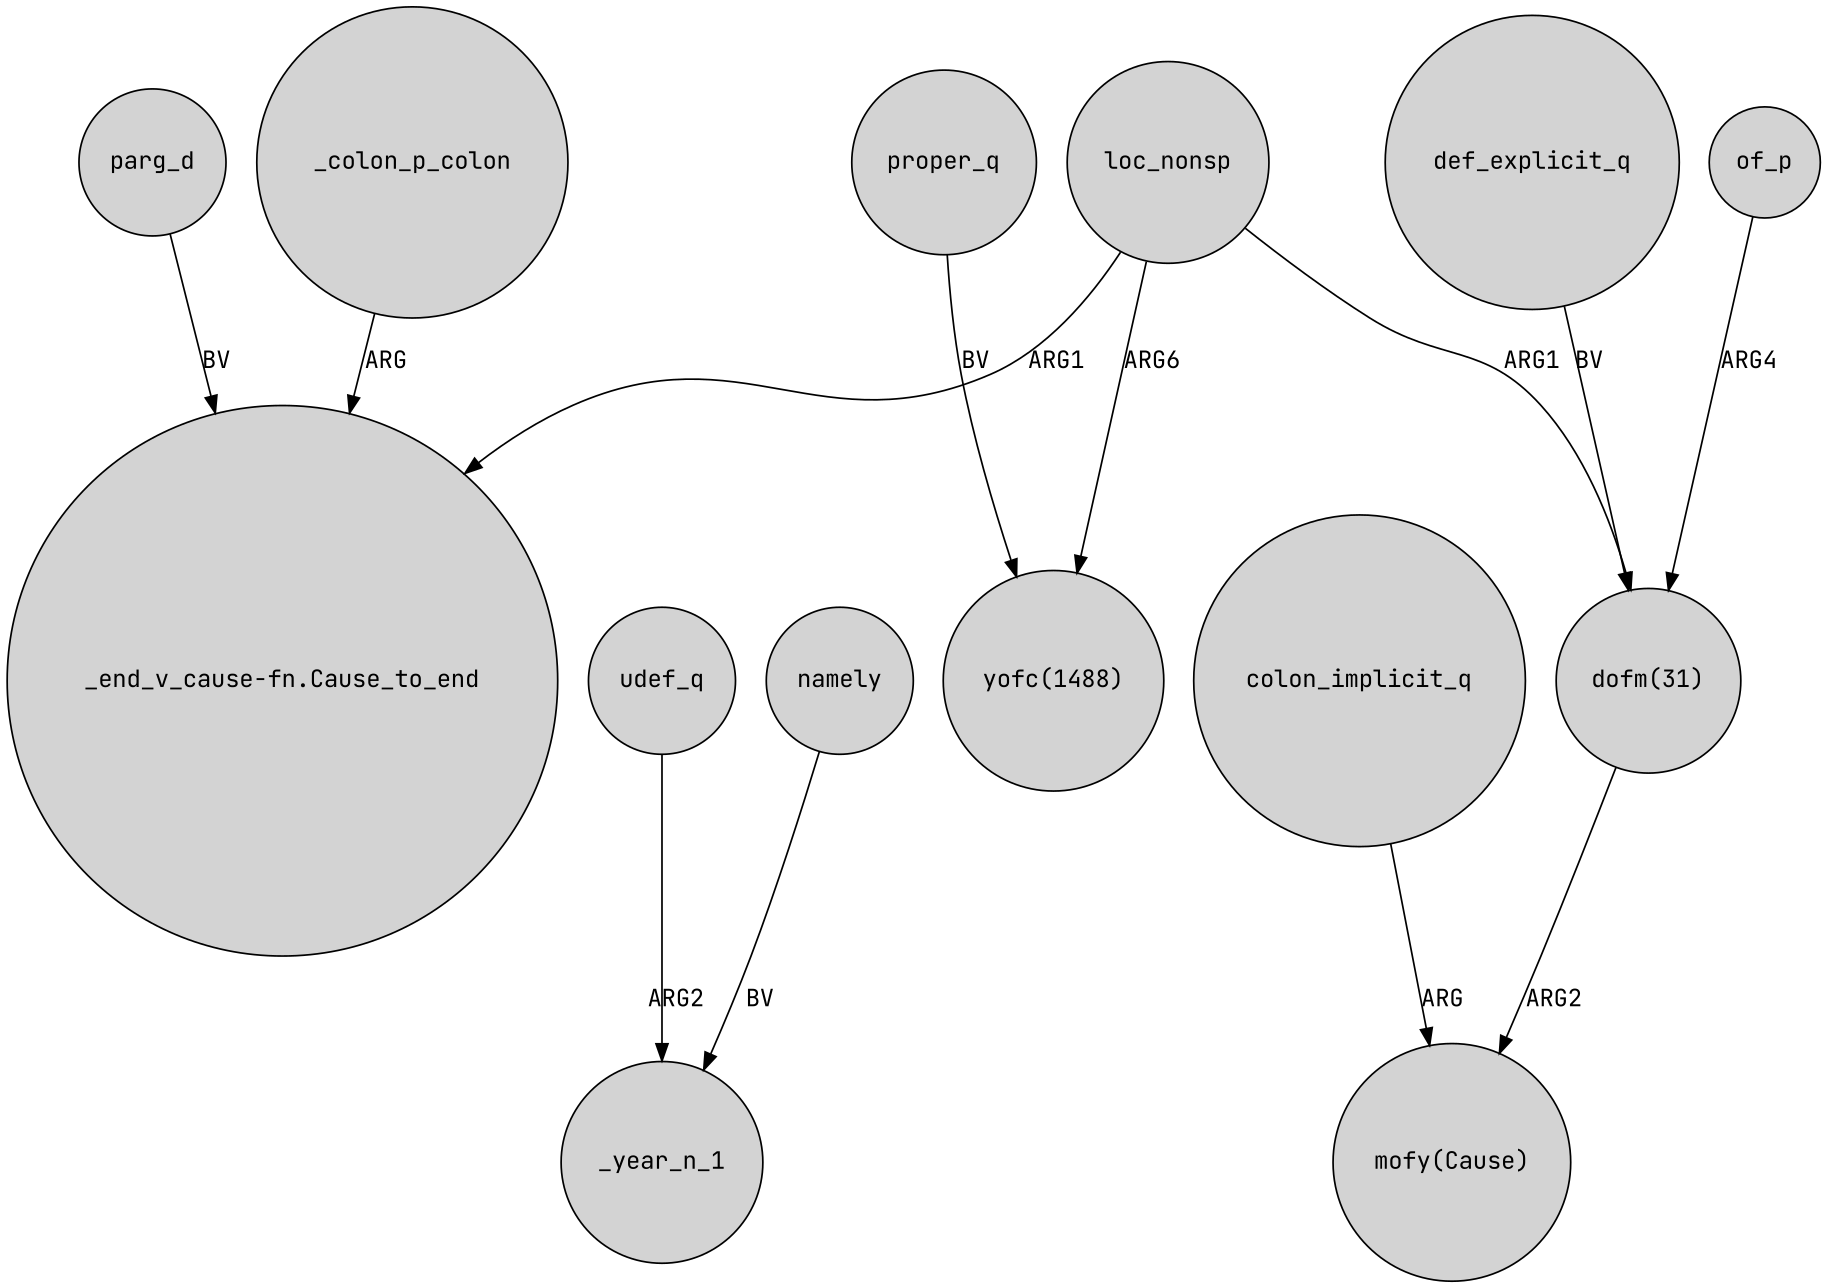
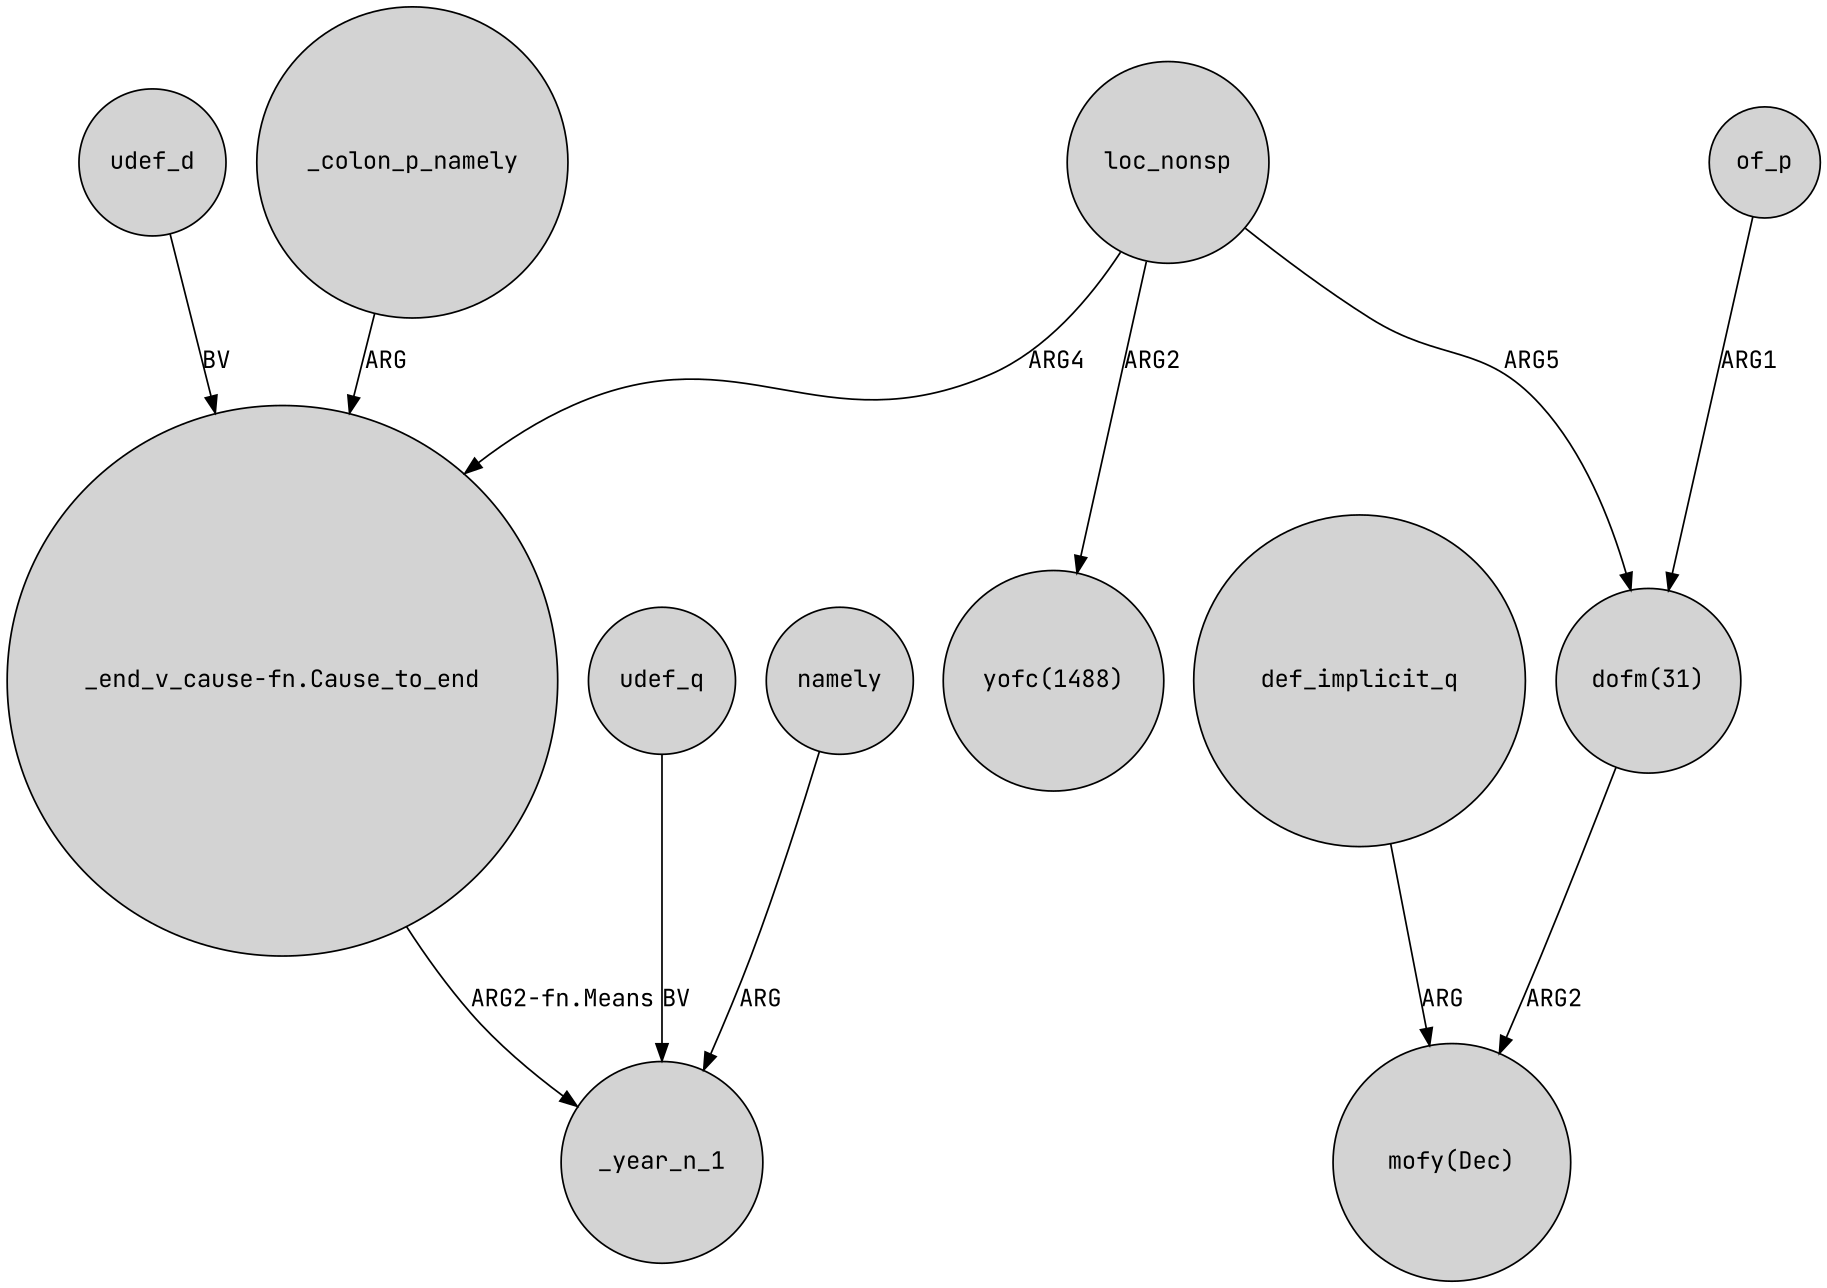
node "parg_d": label "parg_d" -> "udef_d"
node "_colon_p_colon": label "_colon_p_colon" -> "_colon_p_namely"
node "proper_q": removed
node "def_explicit_q": removed
edge "loc_nonsp" -> "_end_v_cause-fn.Cause_to_end": label "ARG1" -> "ARG4"
edge "loc_nonsp" -> "yofc(1488)": label "ARG6" -> "ARG2"
edge "loc_nonsp" -> "dofm(31)": label "ARG1" -> "ARG5"
edge "of_p" -> "dofm(31)": label "ARG4" -> "ARG1"
node "colon_implicit_q": label "colon_implicit_q" -> "def_implicit_q"
edge "udef_q" -> "_year_n_1": label "ARG2" -> "BV"
edge "namely" -> "_year_n_1": label "BV" -> "ARG"
edge "_end_v_cause-fn.Cause_to_end" -> "_year_n_1": added, label "ARG2-fn.Means"
node "mofy(Cause)": label "mofy(Cause)" -> "mofy(Dec)"
